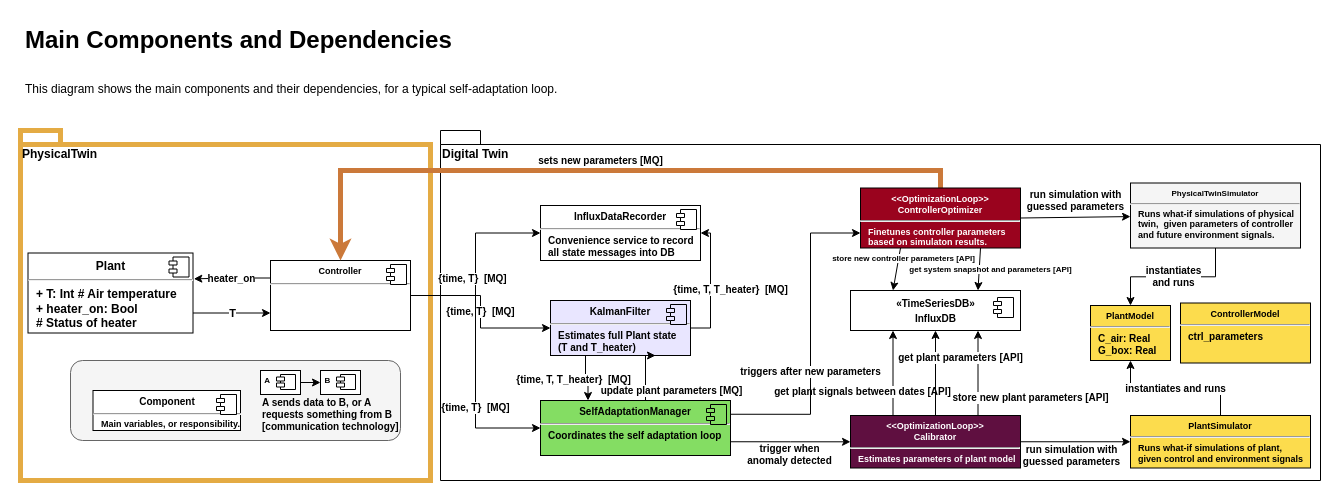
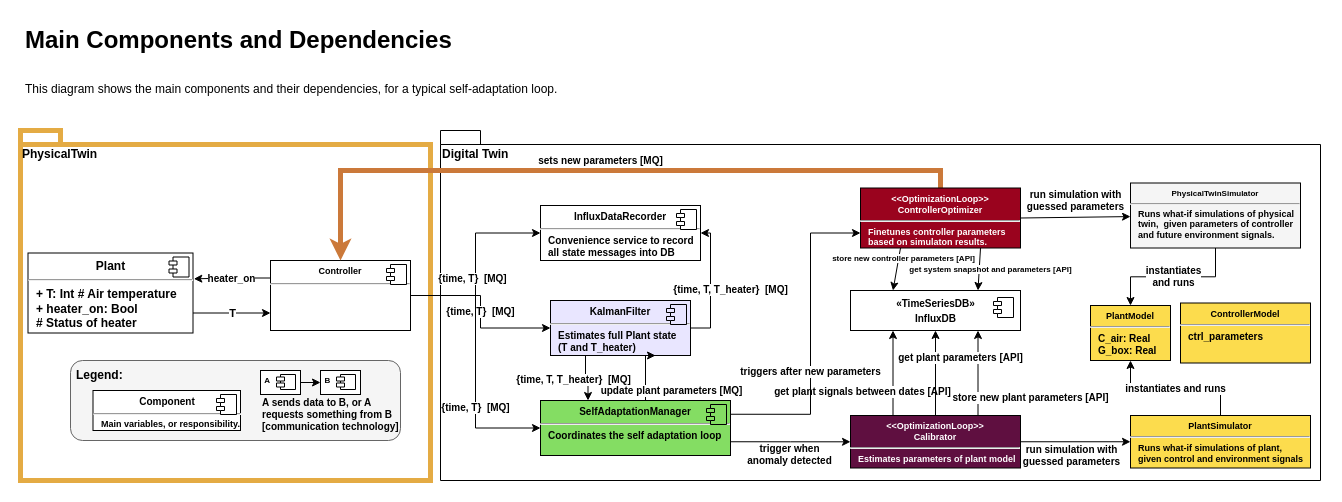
node "Legend:": added
